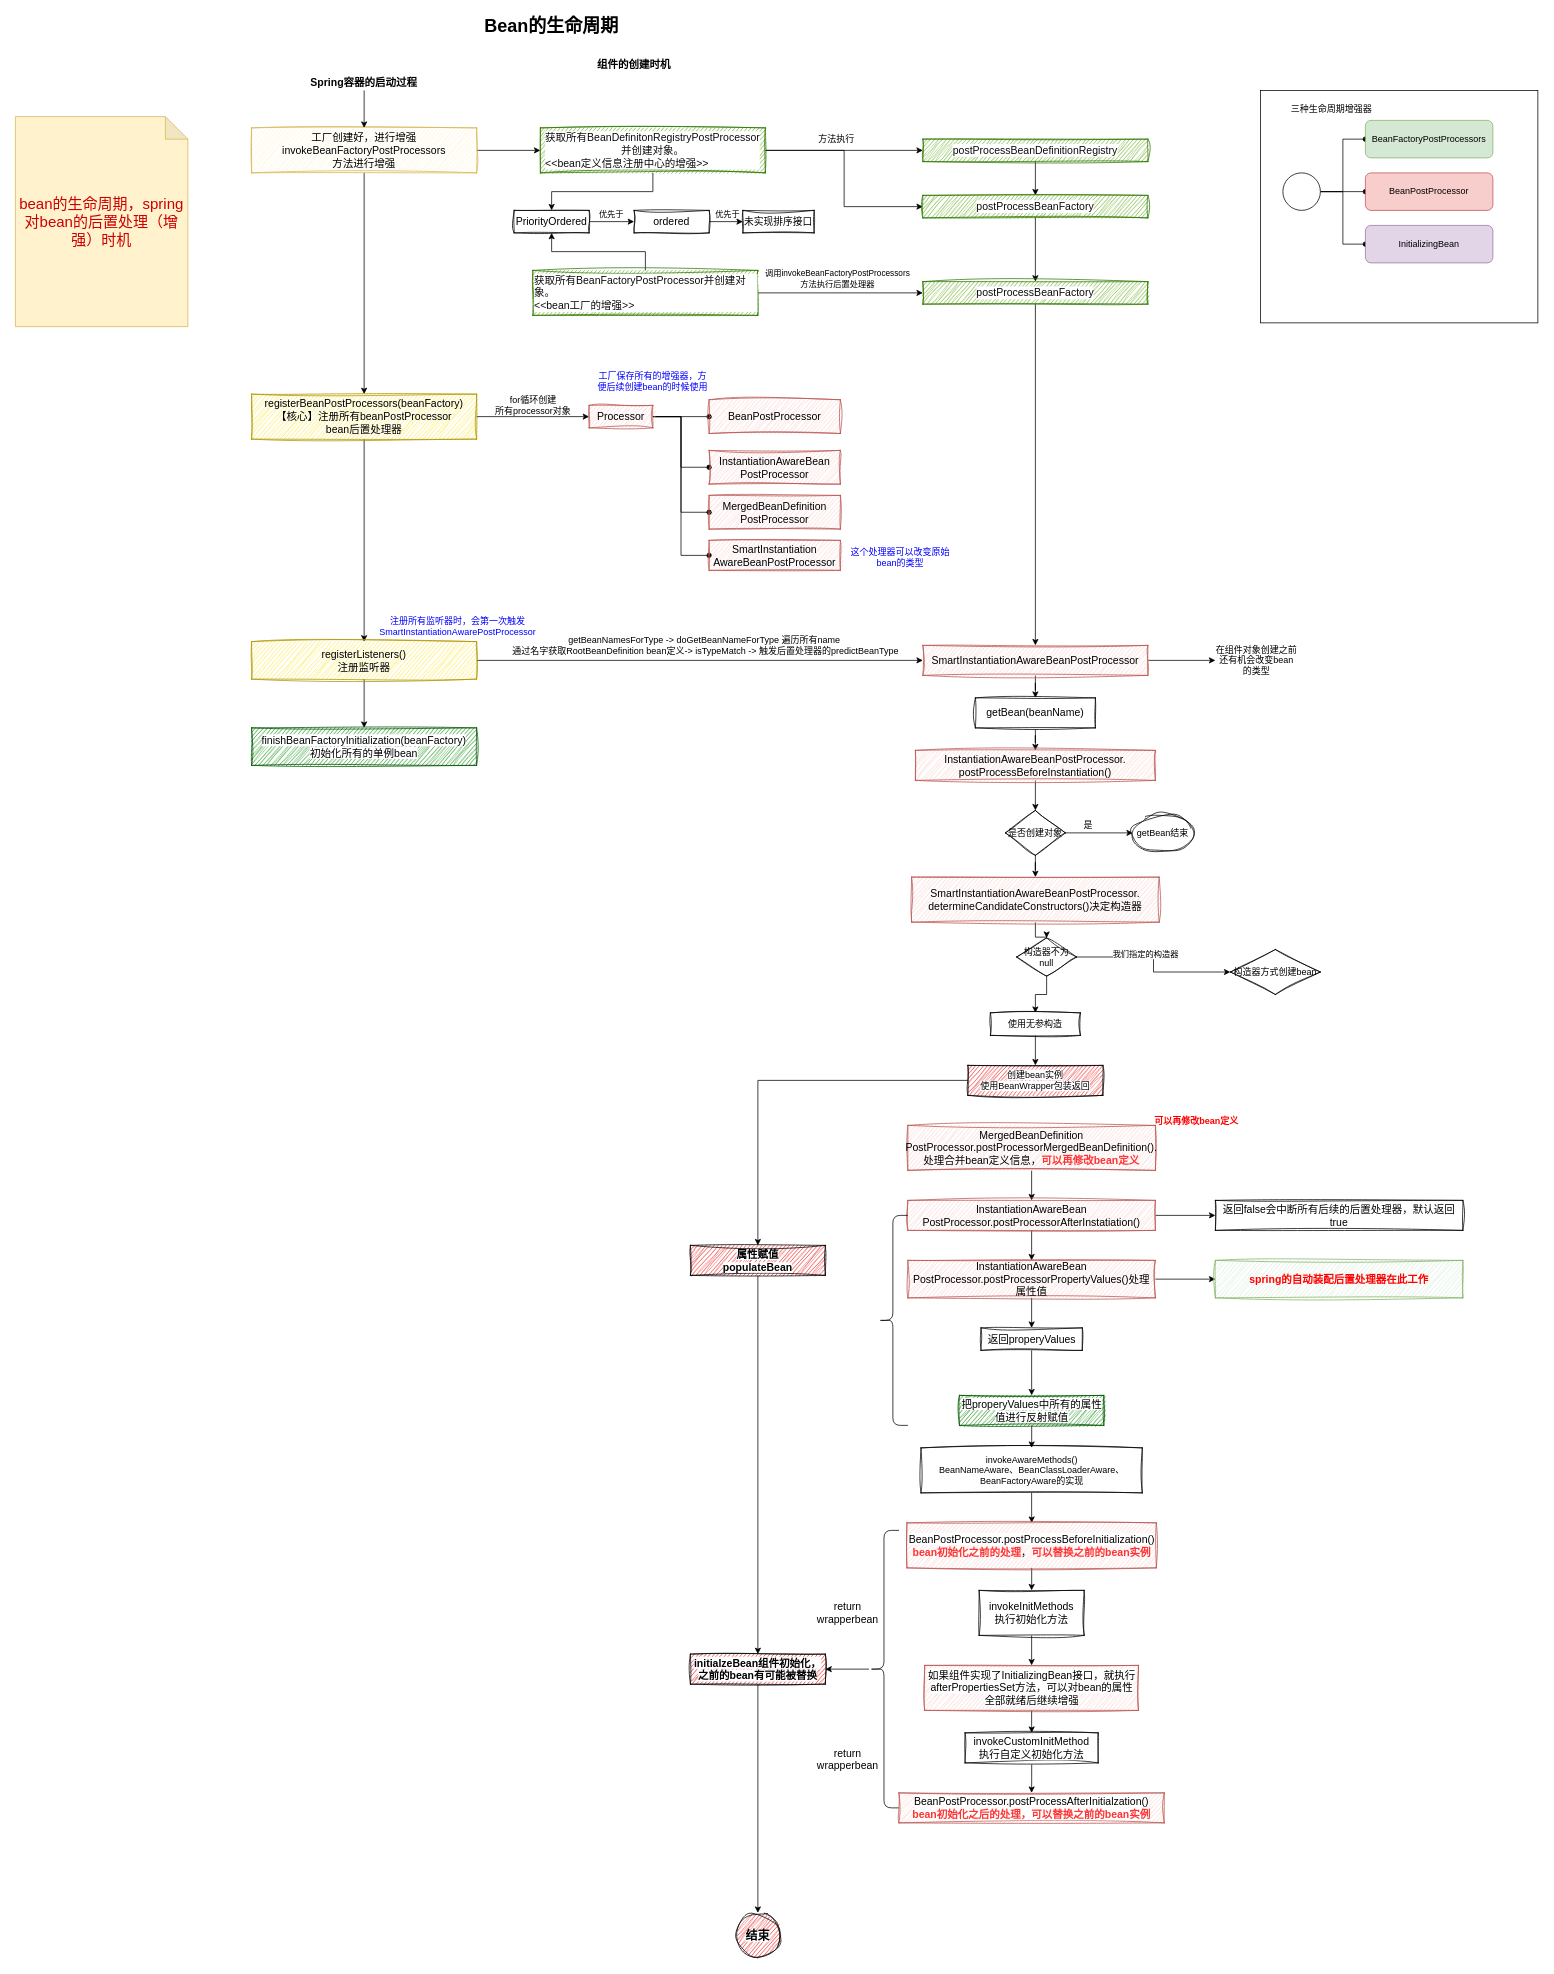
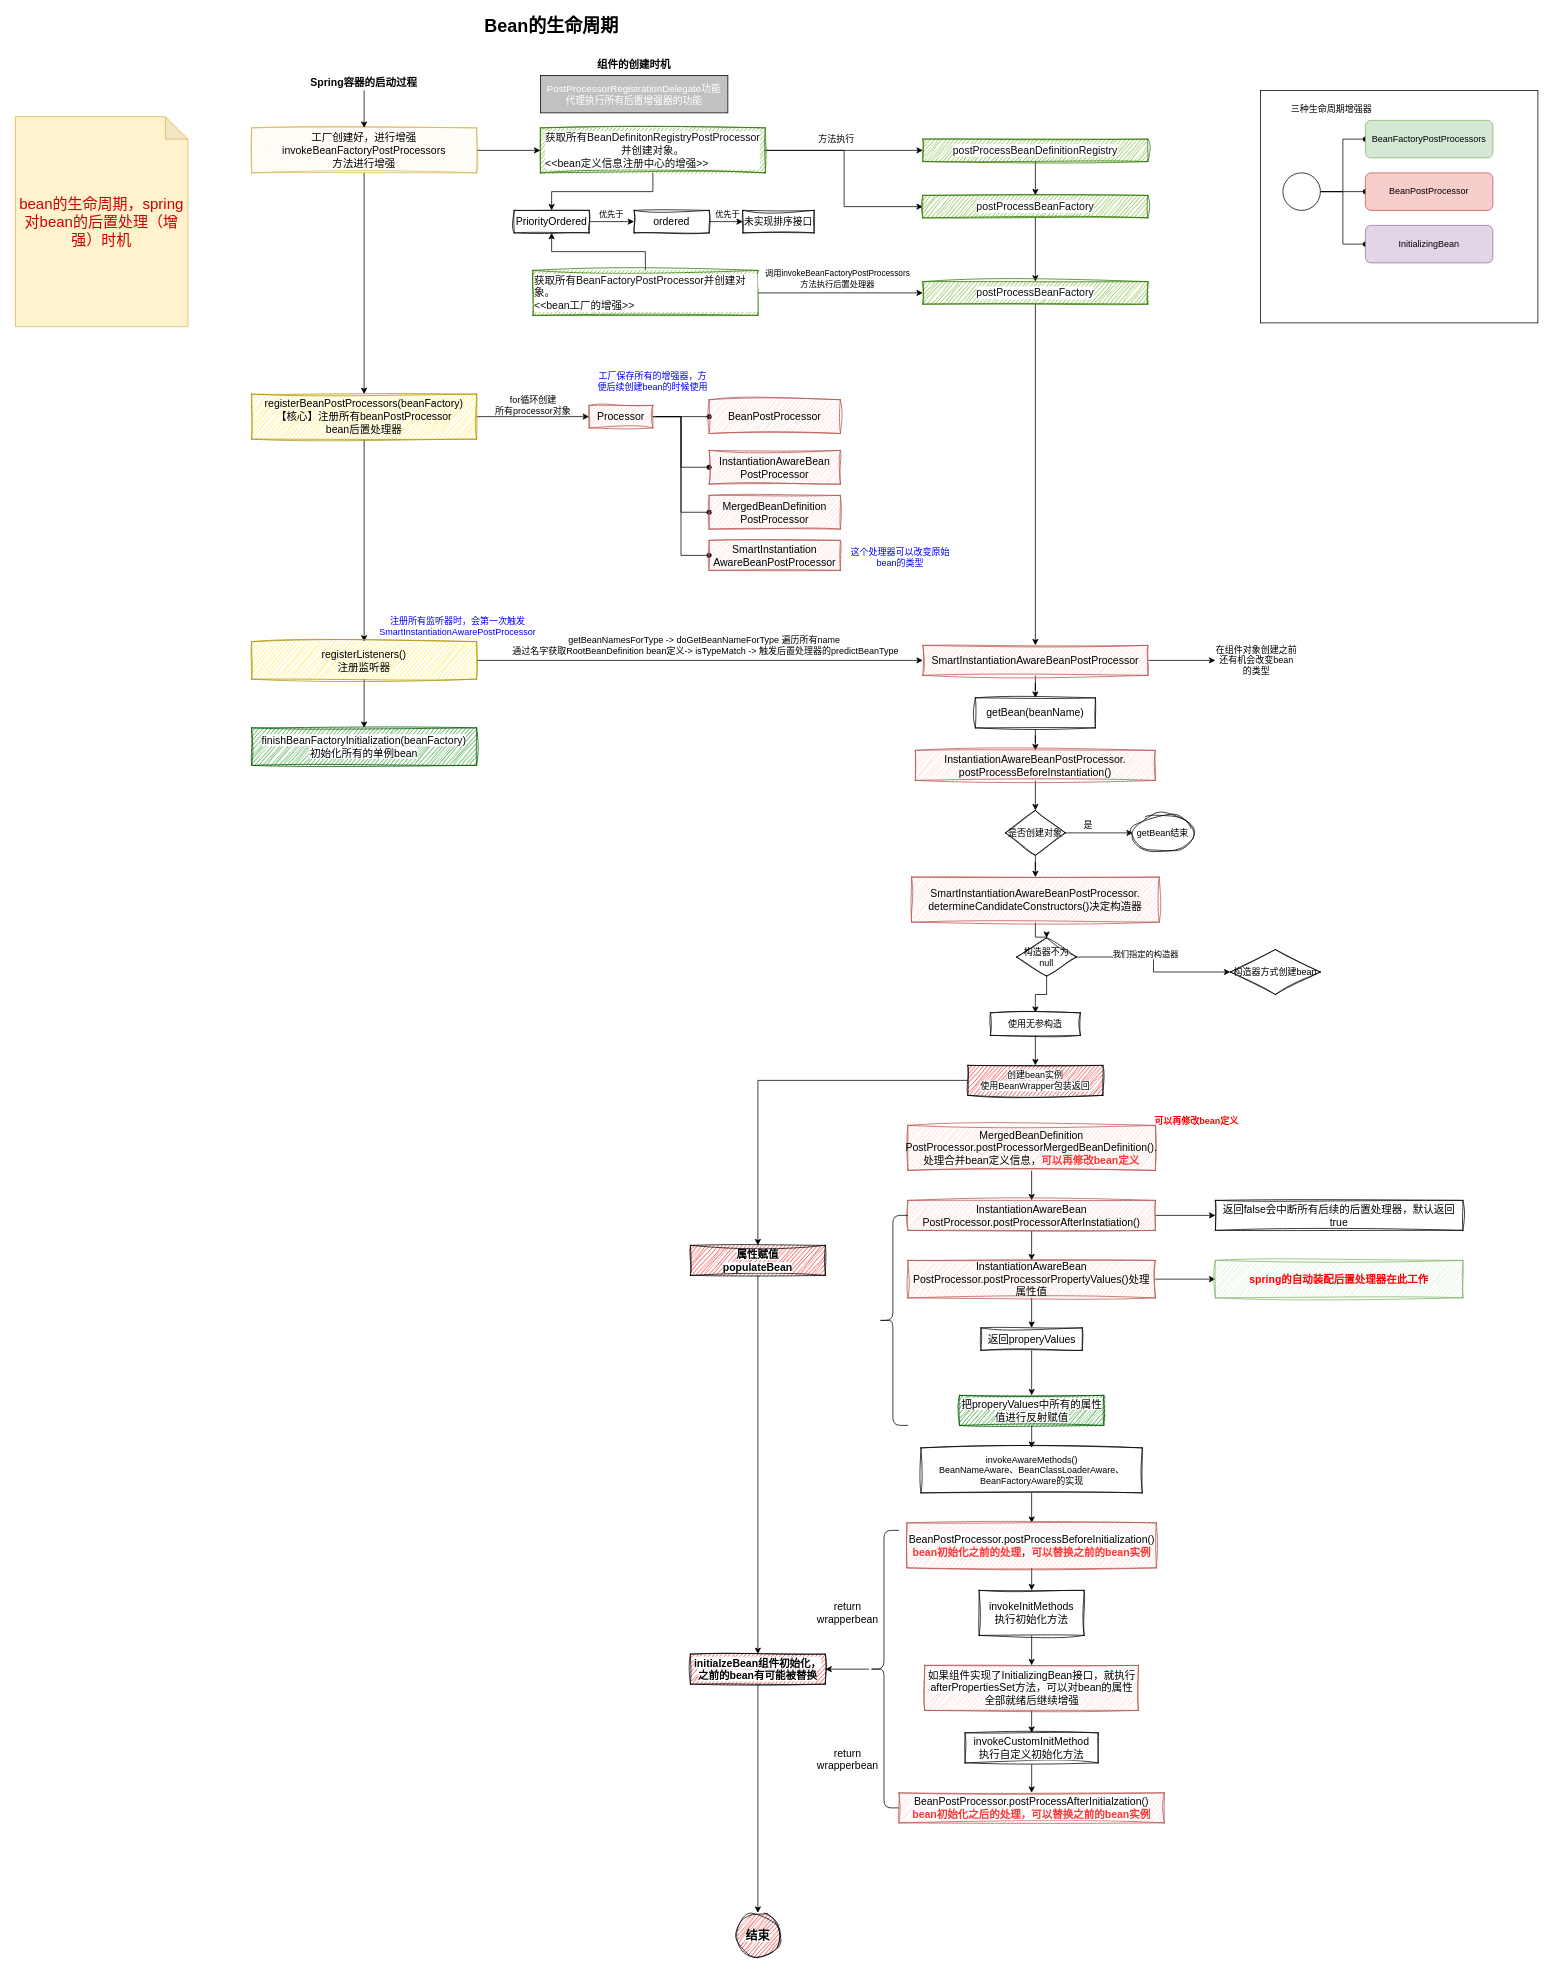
node "PostProcessorRegistrationDelegate功能 代理执行所有后置增强器的功能": added
